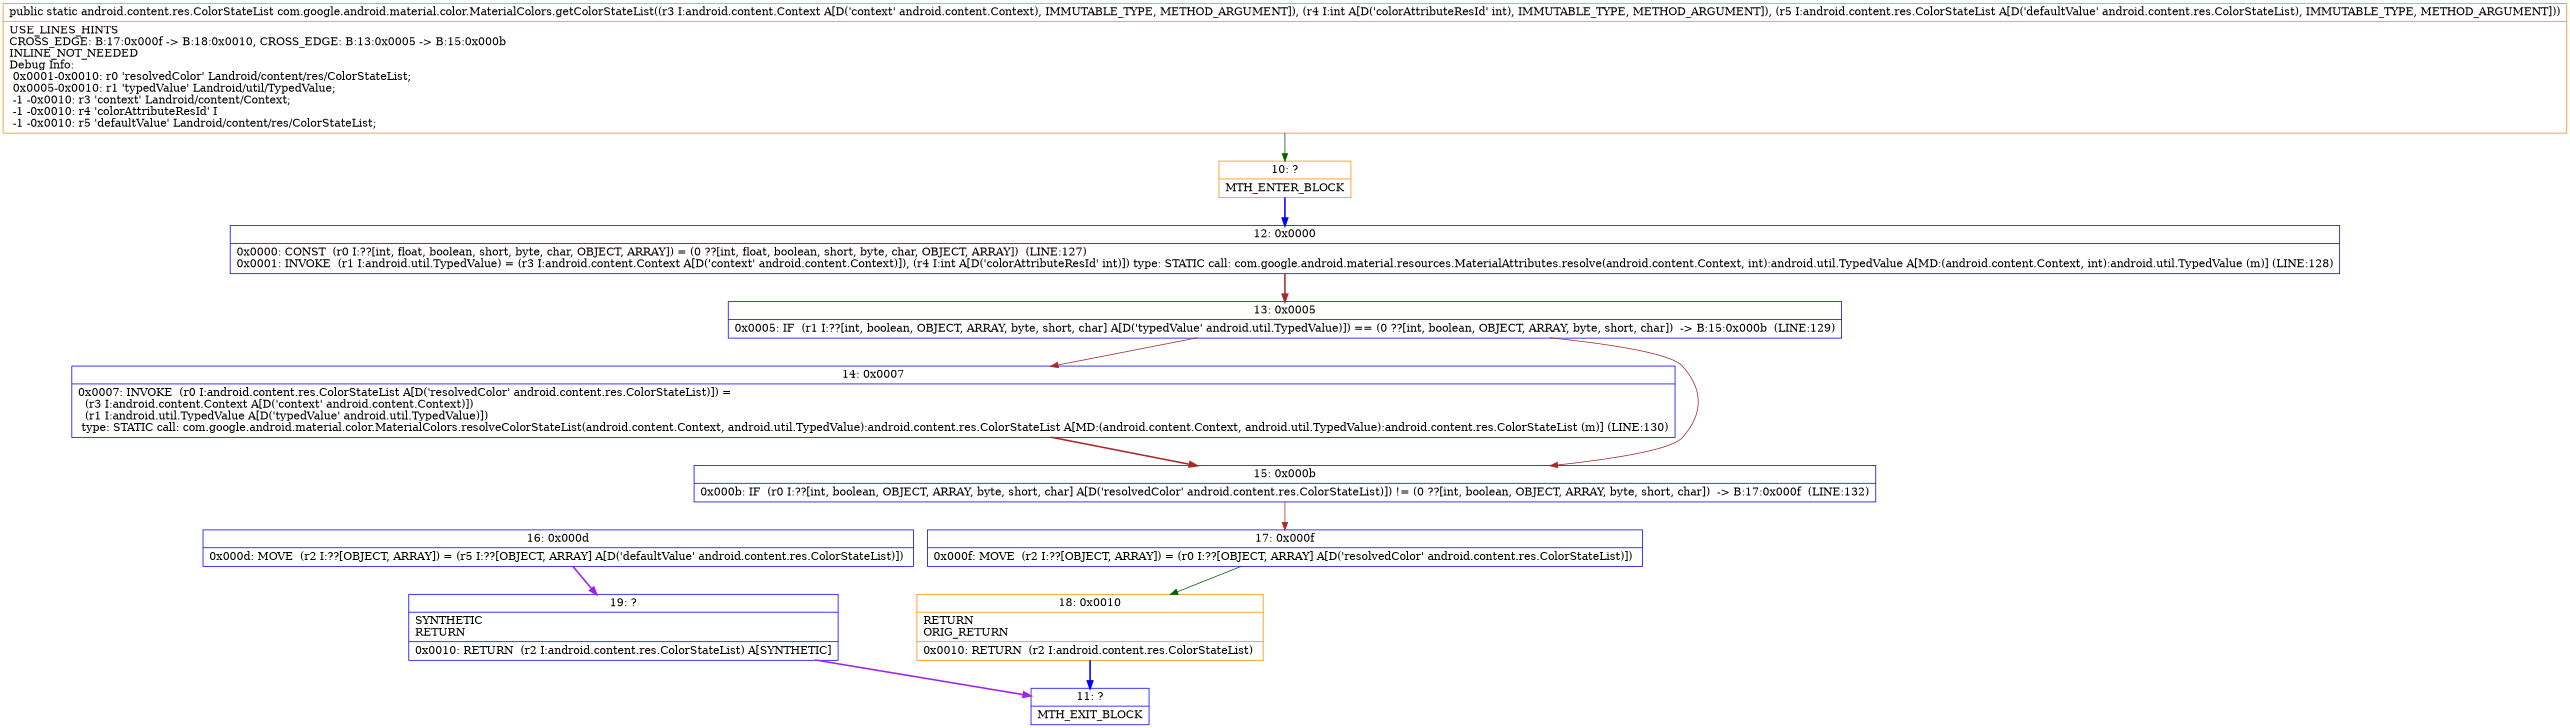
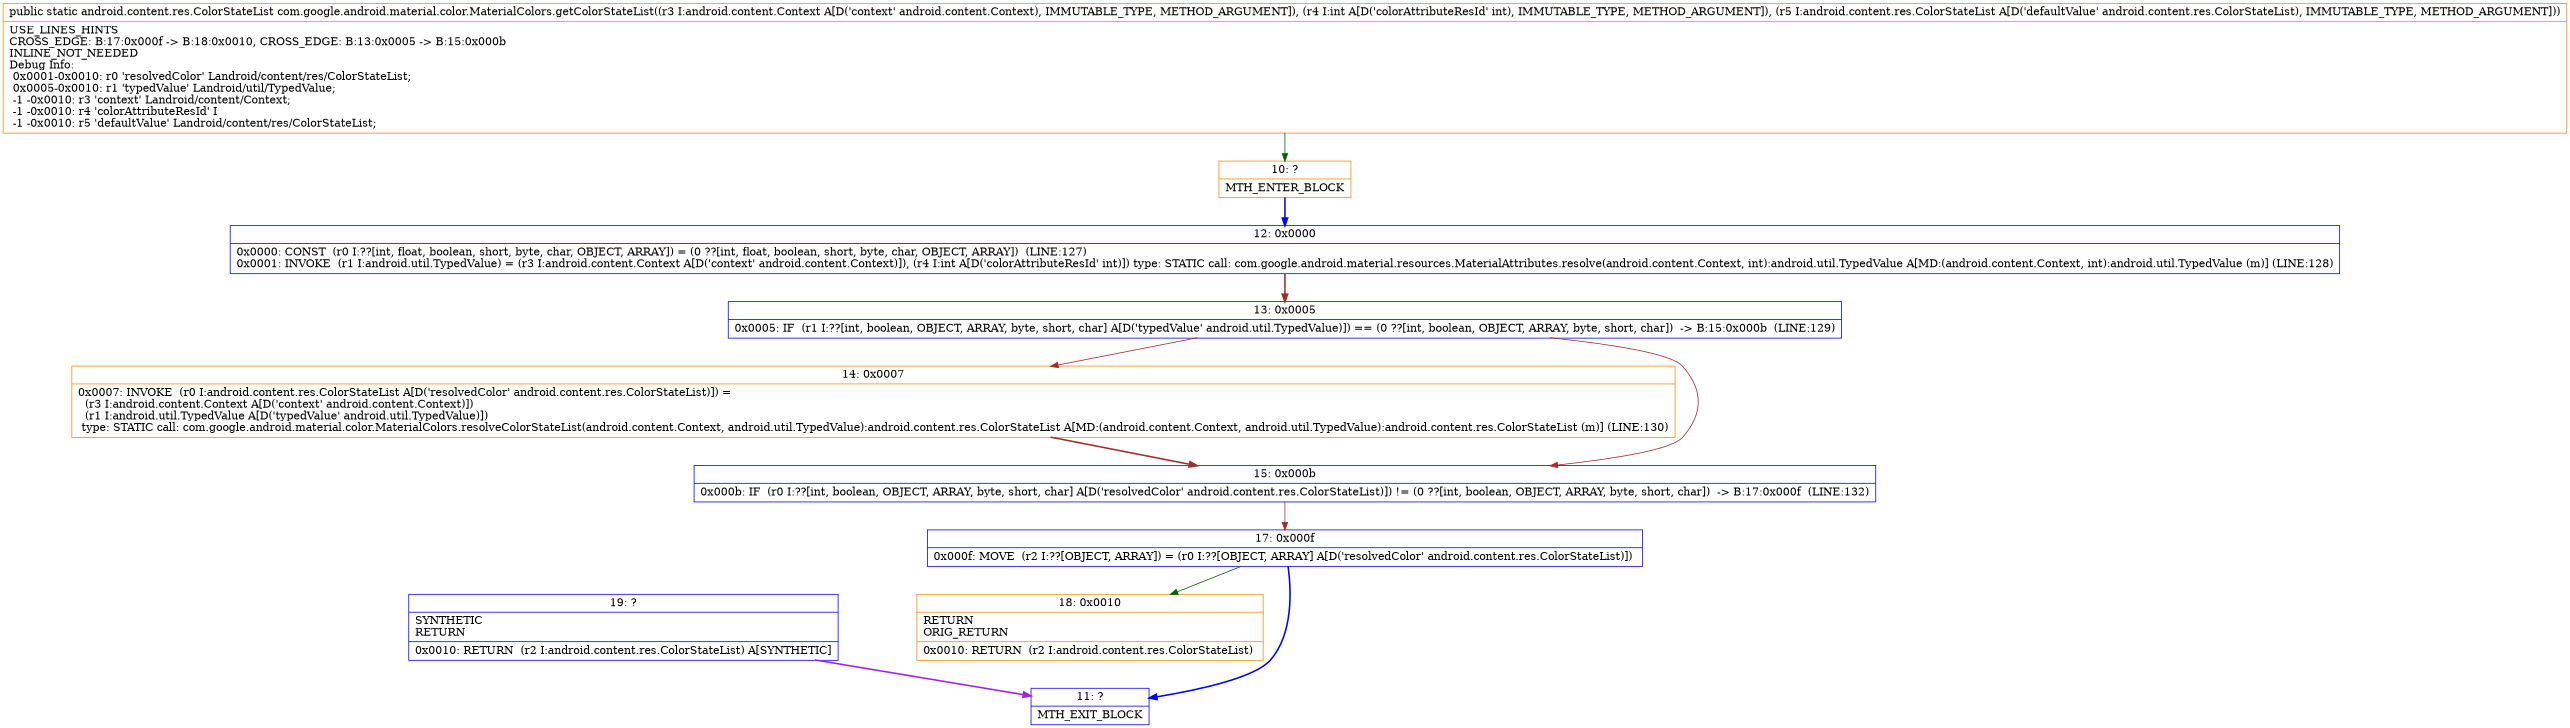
node "14: 0x0007": color blue -> darkorange
node "16: 0x000d": removed
edge "18: 0x0010" -> "11: ?": now "17: 0x000f" -> "11: ?"
